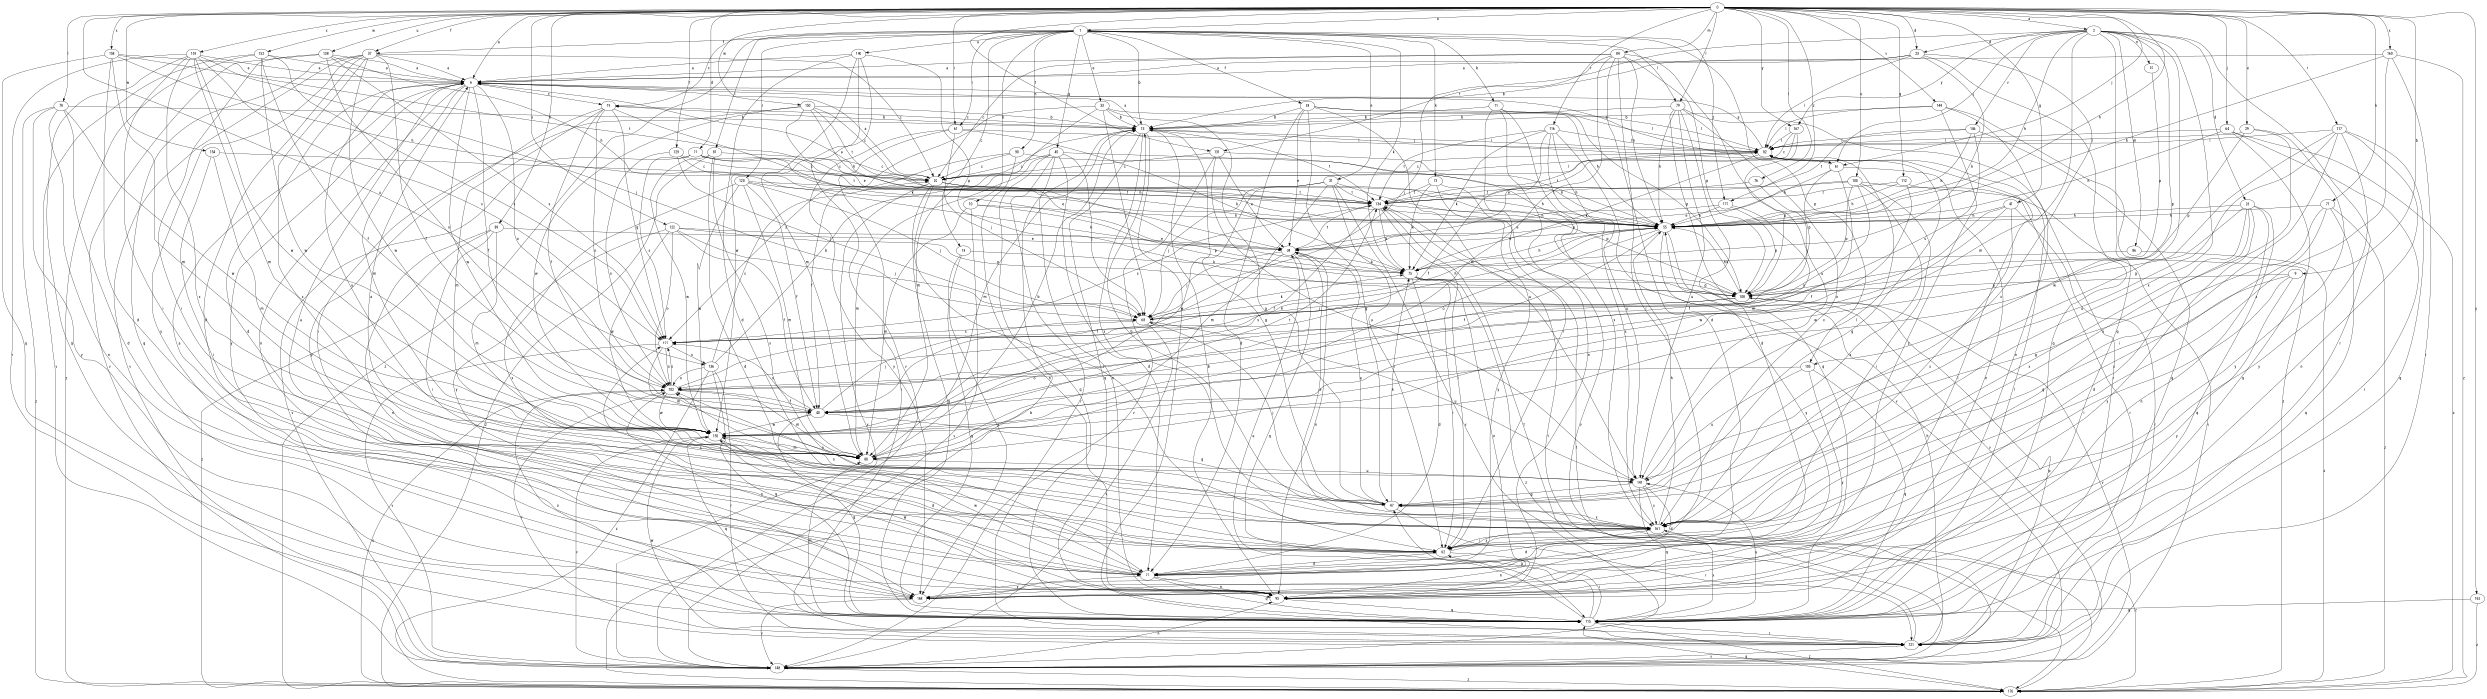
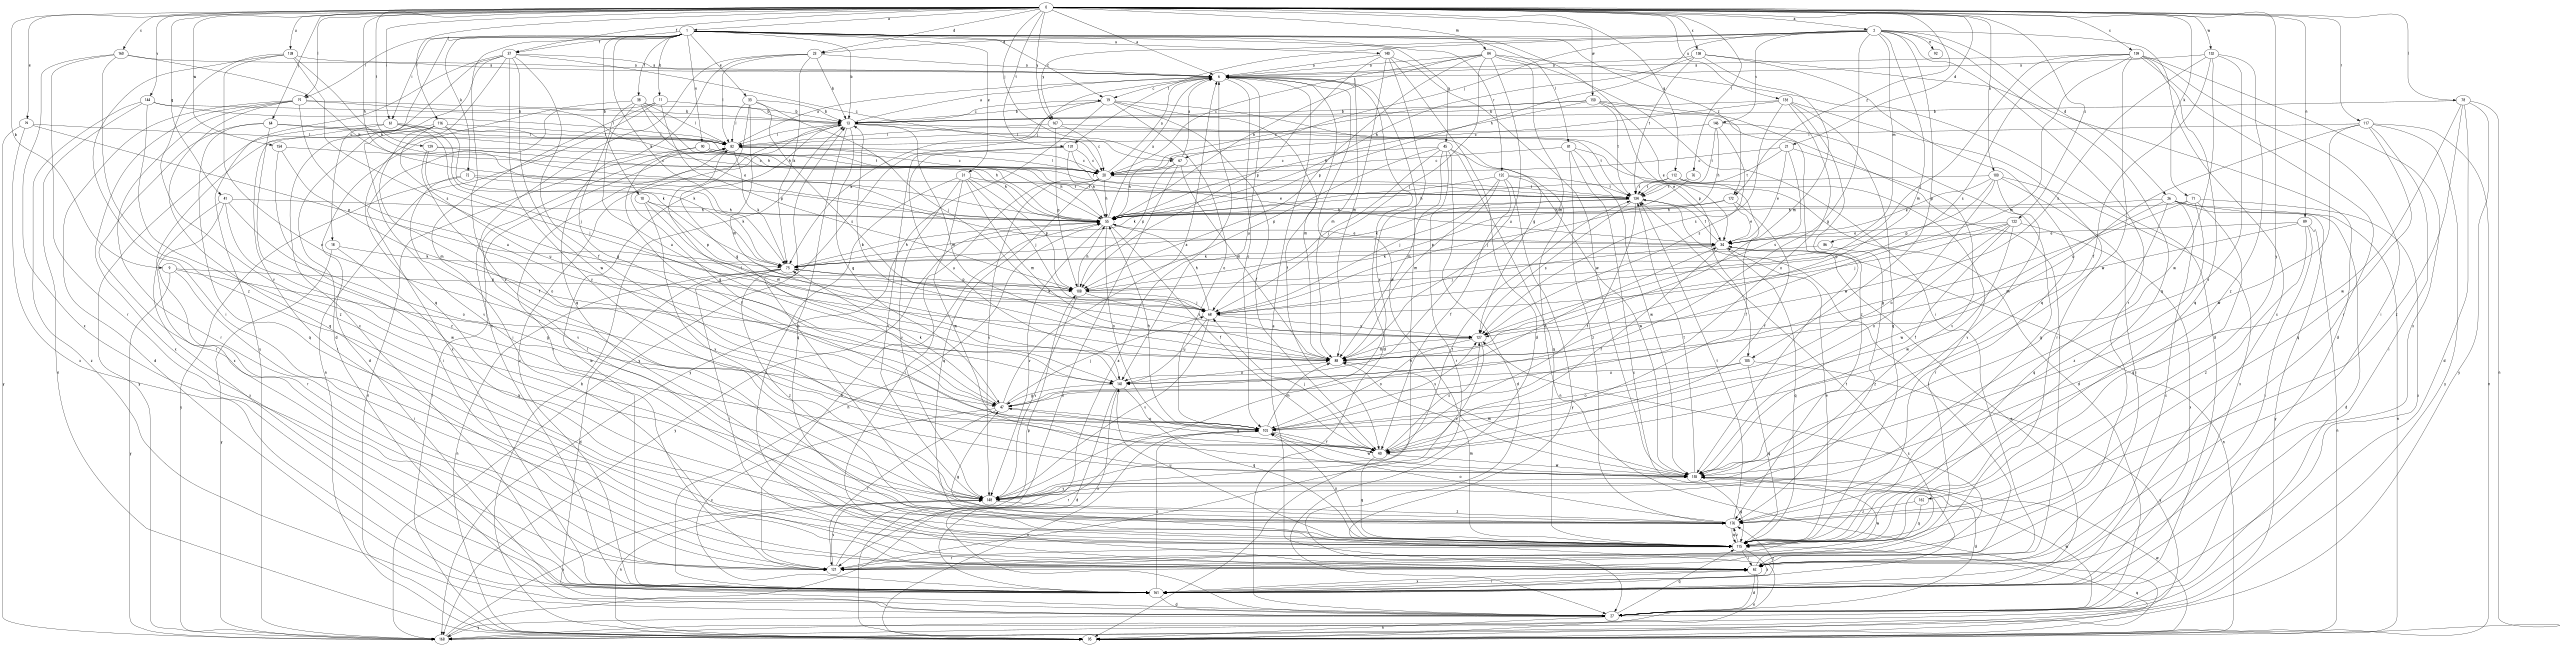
edge "92" -> "108": removed, label "p"
edge "127" -> "136": reversed
